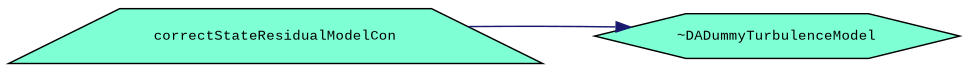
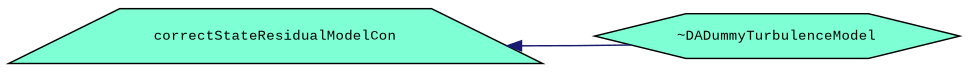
edge "correctStateResidualModelCon" -> "~DADummyTurbulenceModel": reversed
